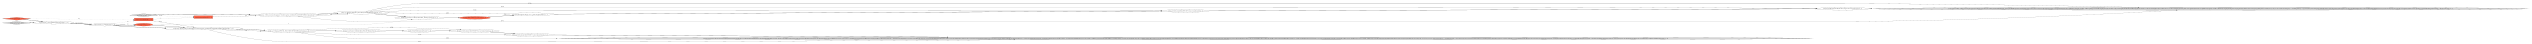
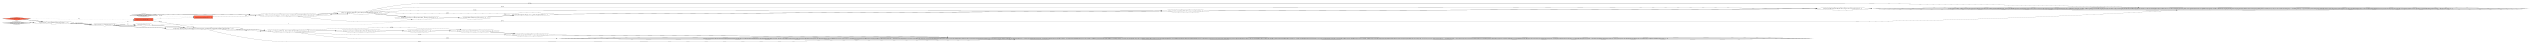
node "fkTable.setHeaderVisible(true)@@@6@@@['0', '0', '1']": fillcolor tomato -> white
node "return@@@5@@@['1', '1', '0']": fillcolor tomato -> white
